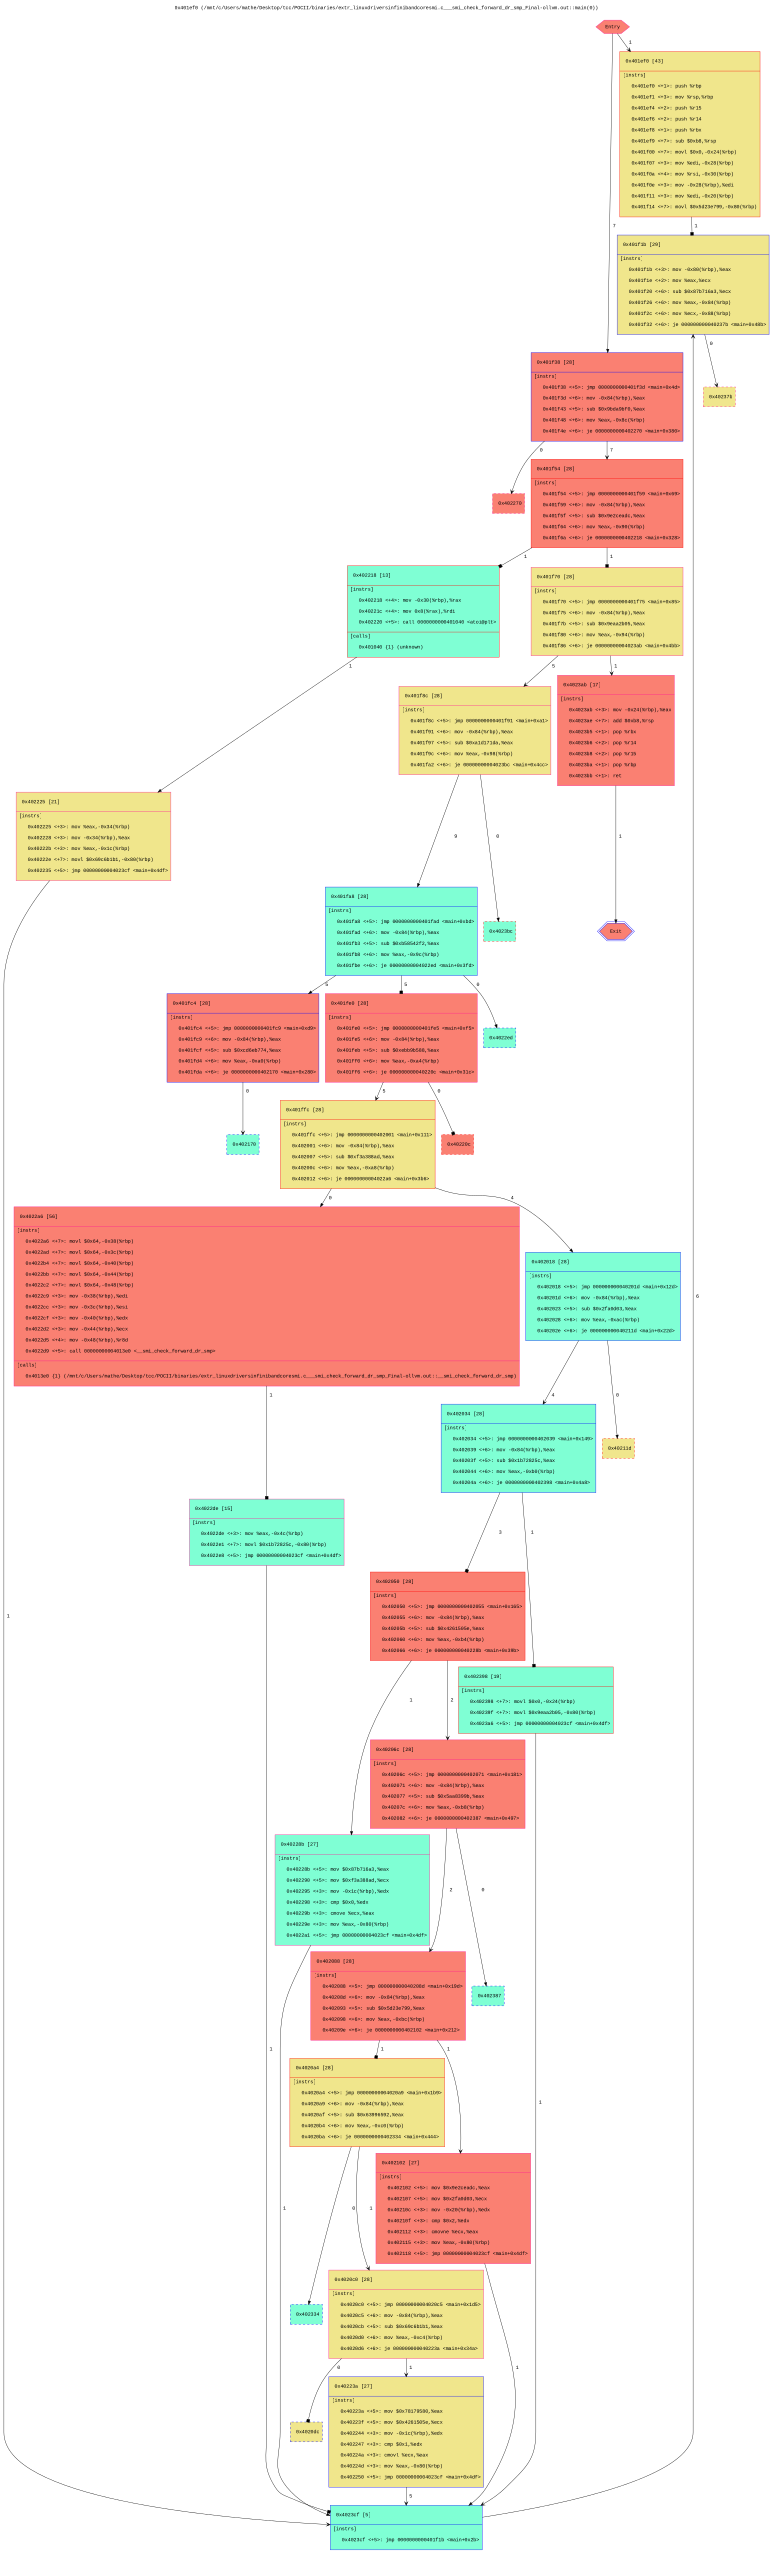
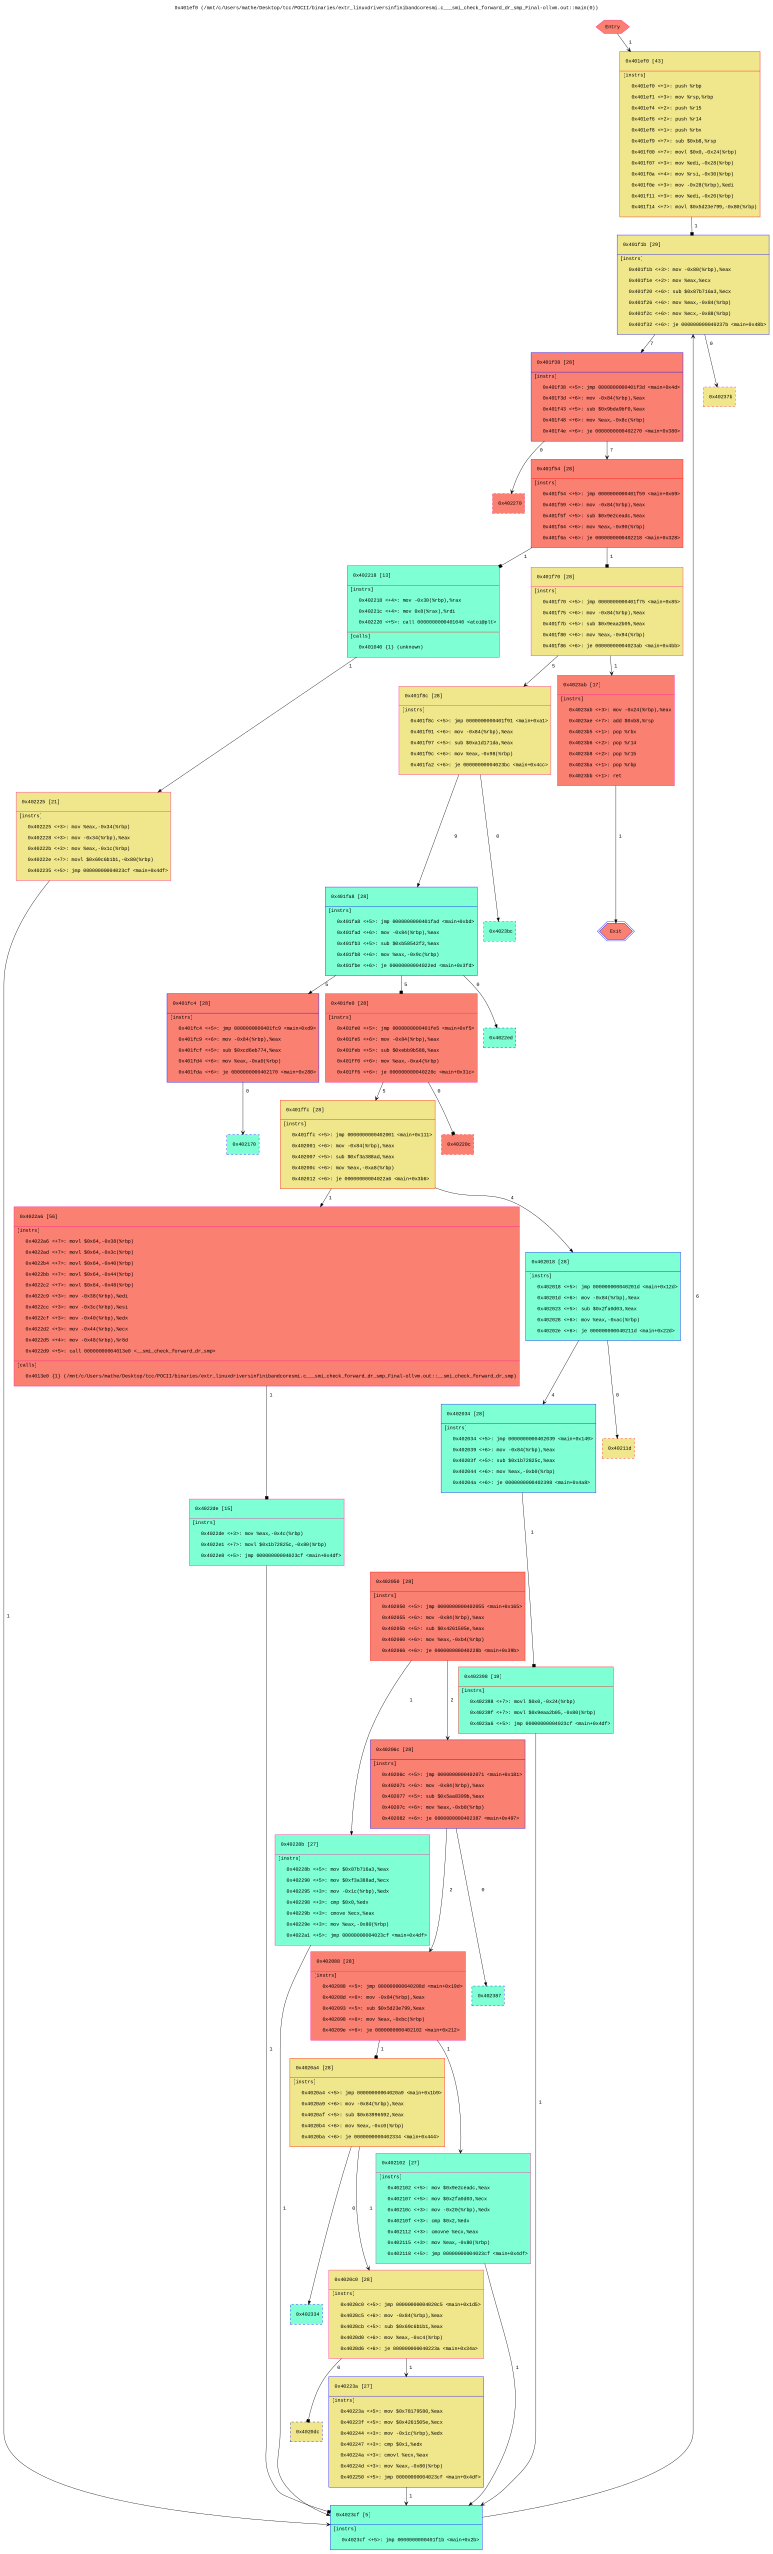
edge "Entry" -> "0x401f38 [28]": now "0x401f1b [29]" -> "0x401f38 [28]"
edge "0x401ffc [28]" -> "0x4022a6 [56]": label " 0" -> " 1"
edge "0x402034 [28]" -> "0x402050 [28]": removed, label "3"
node "0x40206c [28]": color deeppink -> blue
node "0x402102 [27]": fillcolor salmon -> aquamarine
edge "0x40223a [27]" -> "0x4023cf [5]": label " 5" -> " 1"
